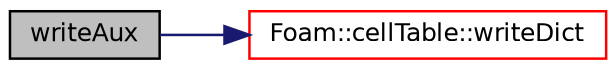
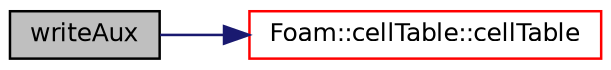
node "Foam::cellTable::writeDict": label "Foam::cellTable::writeDict" -> "Foam::cellTable::cellTable"
